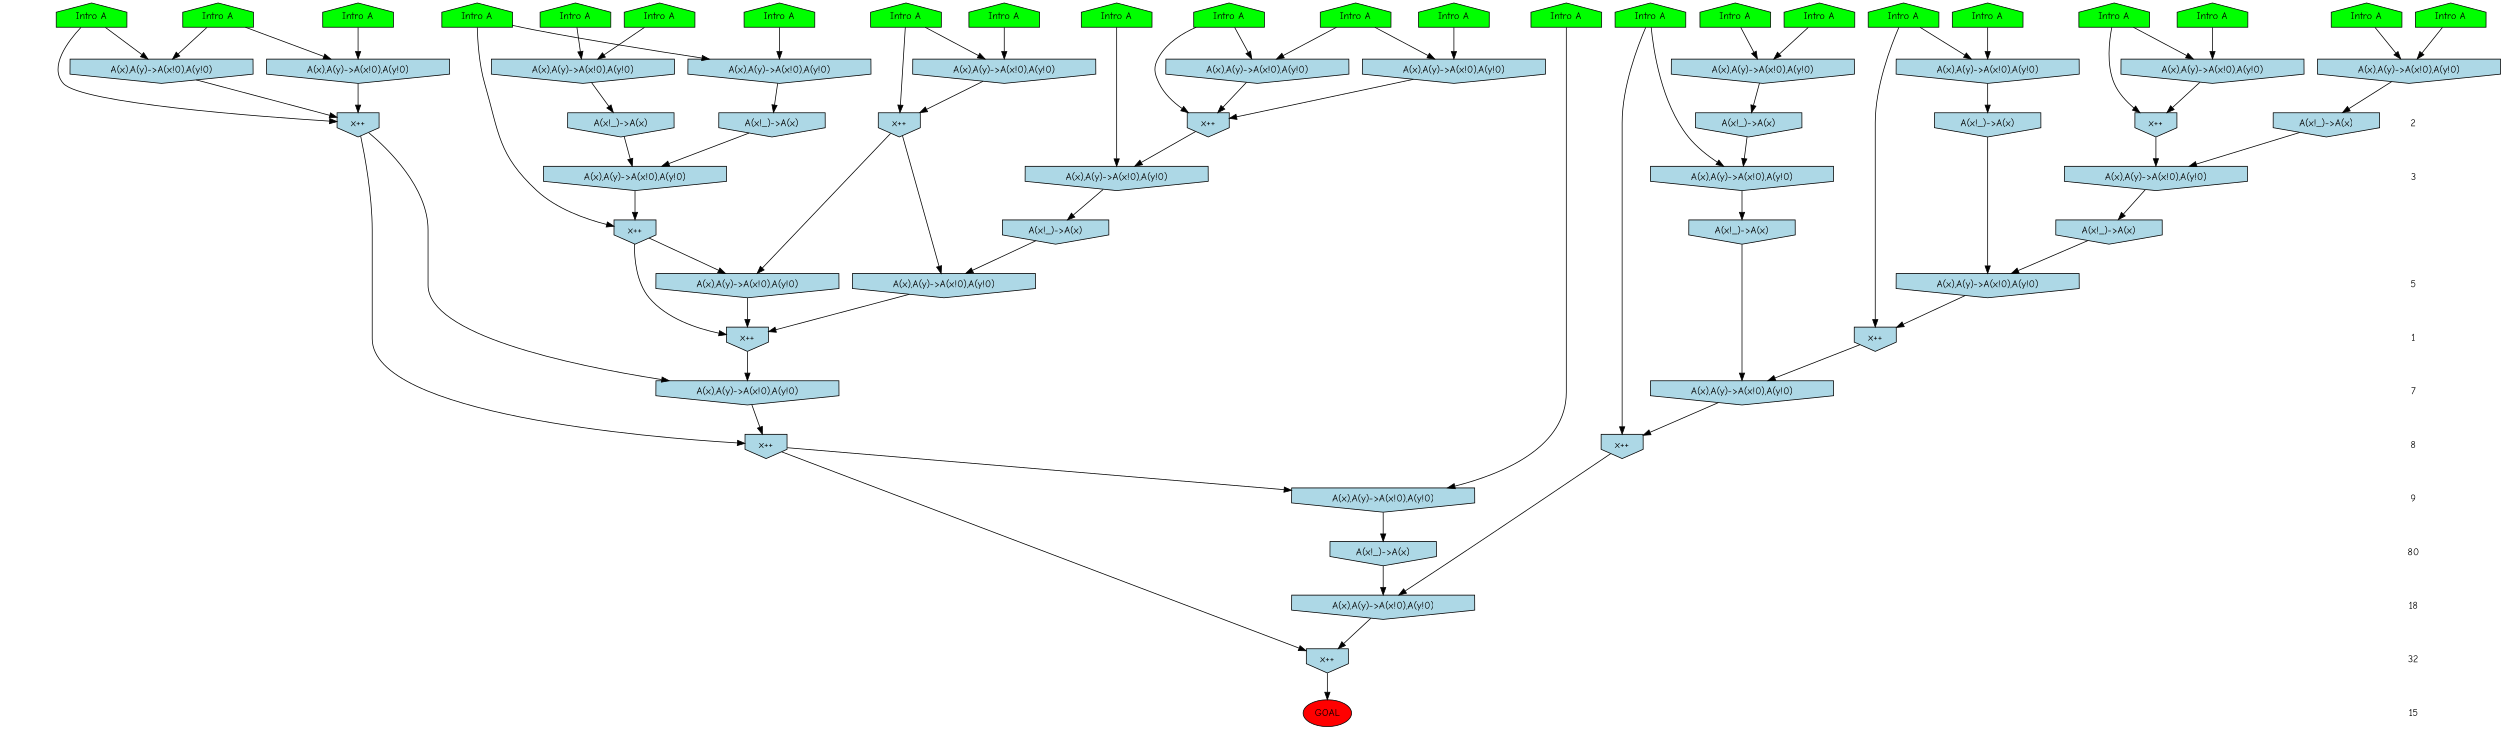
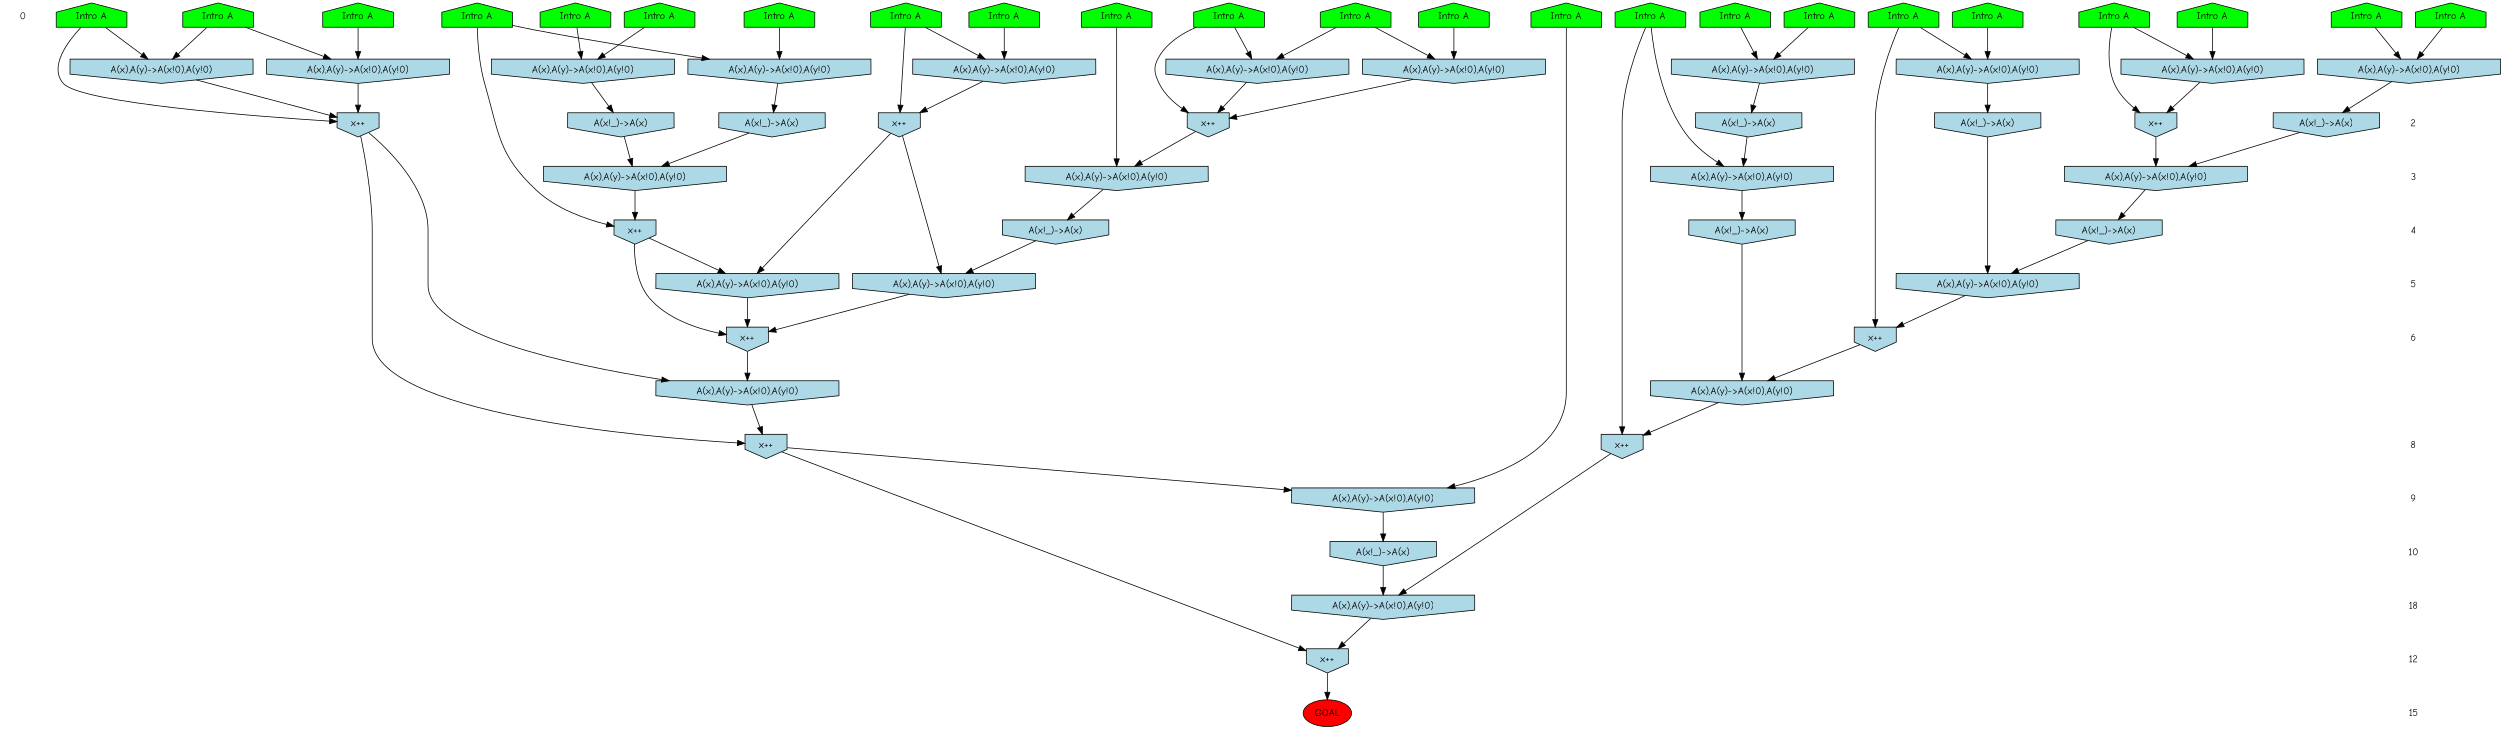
node "0": added
node "4": added
node "1": label "1" -> "6"
node "7": removed
node "80": label "80" -> "10"
node "32": label "32" -> "12"
